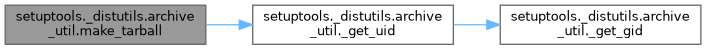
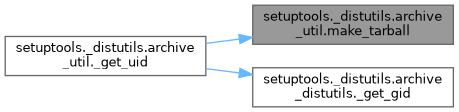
edge "setuptools._distutils.archive _util.make_tarball" -> "setuptools._distutils.archive _util._get_uid": reversed
node "setuptools._distutils.archive _util._get_gid": label "setuptools._distutils.archive _util._get_gid" -> "setuptools._distutils.archive _distutils._get_gid"
